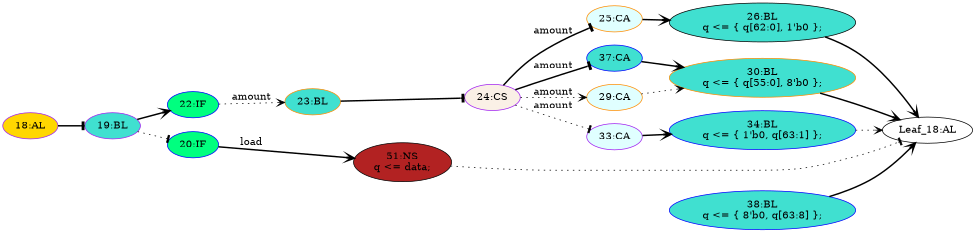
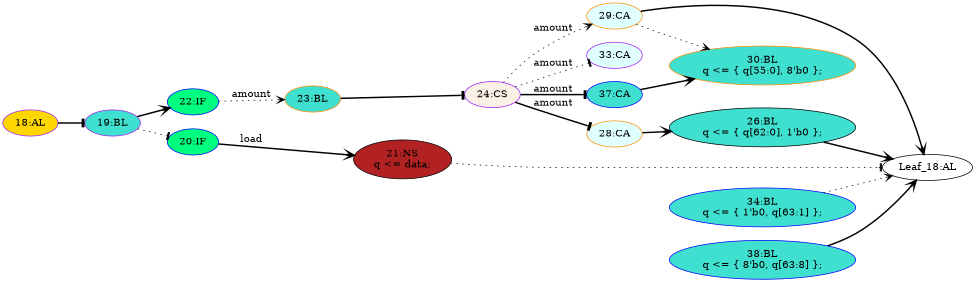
node "25:CA": label "25:CA" -> "28:CA"
edge "30:BL q <= { q[55:0], 8'b0 };" -> "Leaf_18:AL": now "29:CA" -> "Leaf_18:AL"
edge "33:CA" -> "34:BL q <= { 1'b0, q[63:1] };": removed
node "51:NS q <= data;": label "51:NS q <= data;" -> "21:NS q <= data;"
